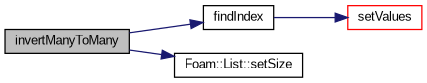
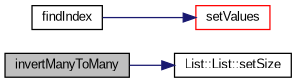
edge "invertManyToMany" -> "findIndex": removed
node "Foam::List::setSize": label "Foam::List::setSize" -> "List::List::setSize"
